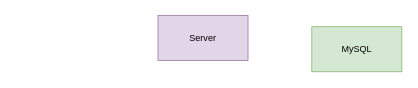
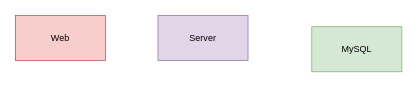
node "Web": added
